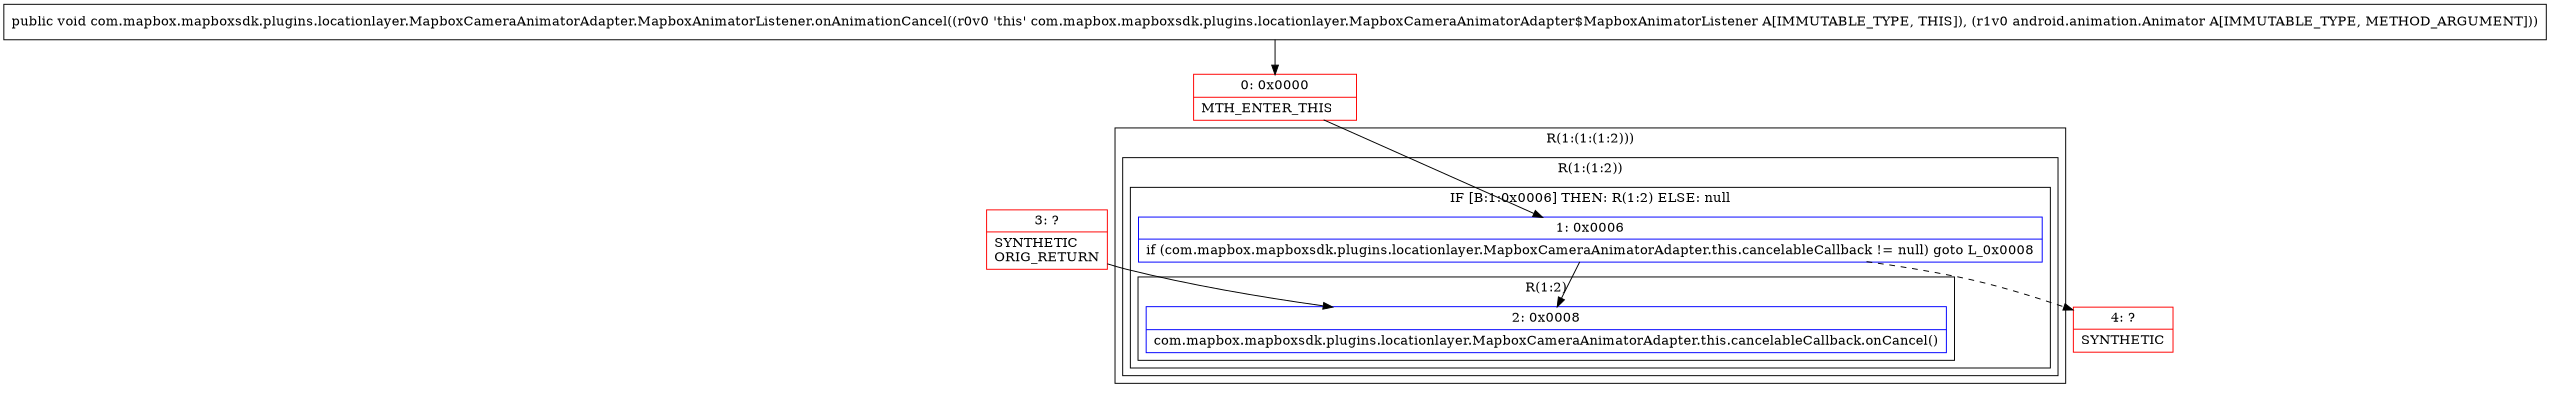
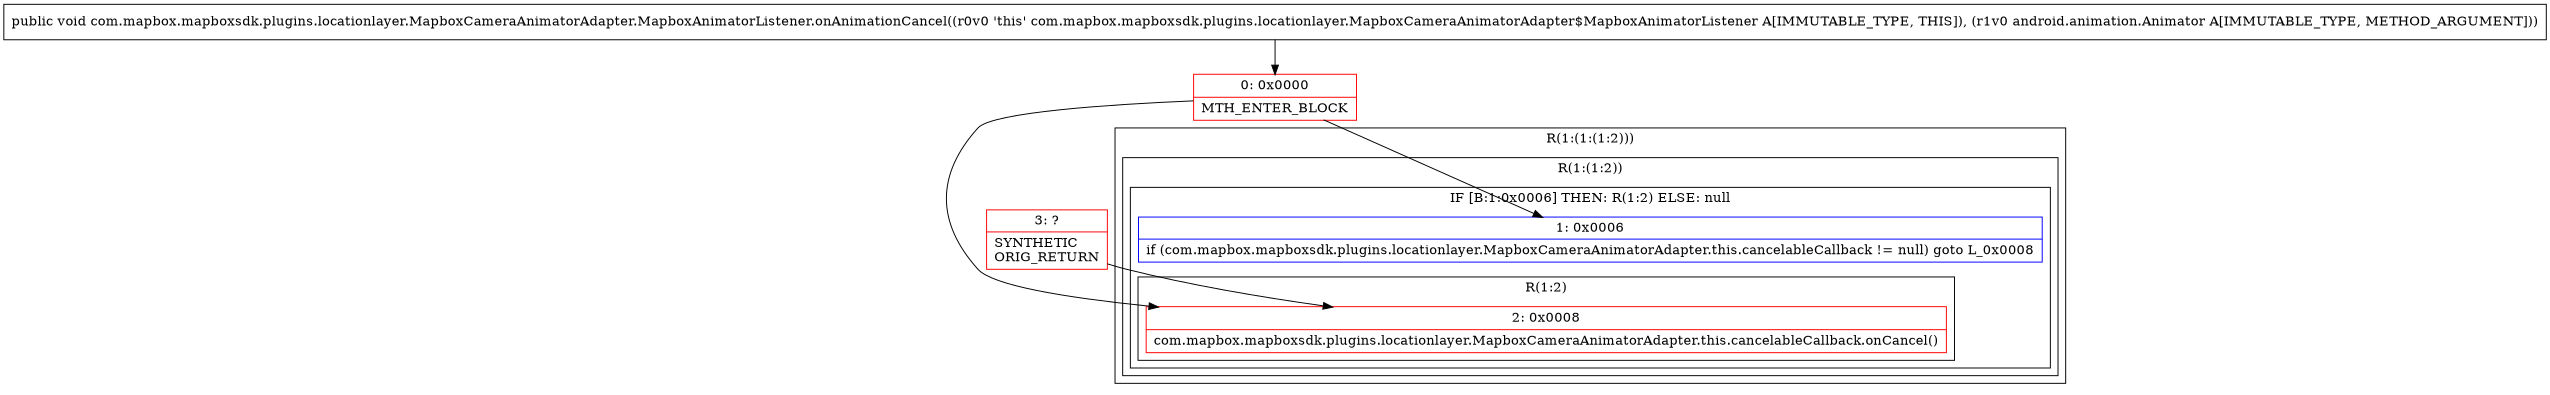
node "0: 0x0000": text "MTH_ENTER_THIS" -> "MTH_ENTER_BLOCK"
edge "1: 0x0006" -> "2: 0x0008": now "0: 0x0000" -> "2: 0x0008"
node "2: 0x0008": color blue -> red
node "4: ?": removed
